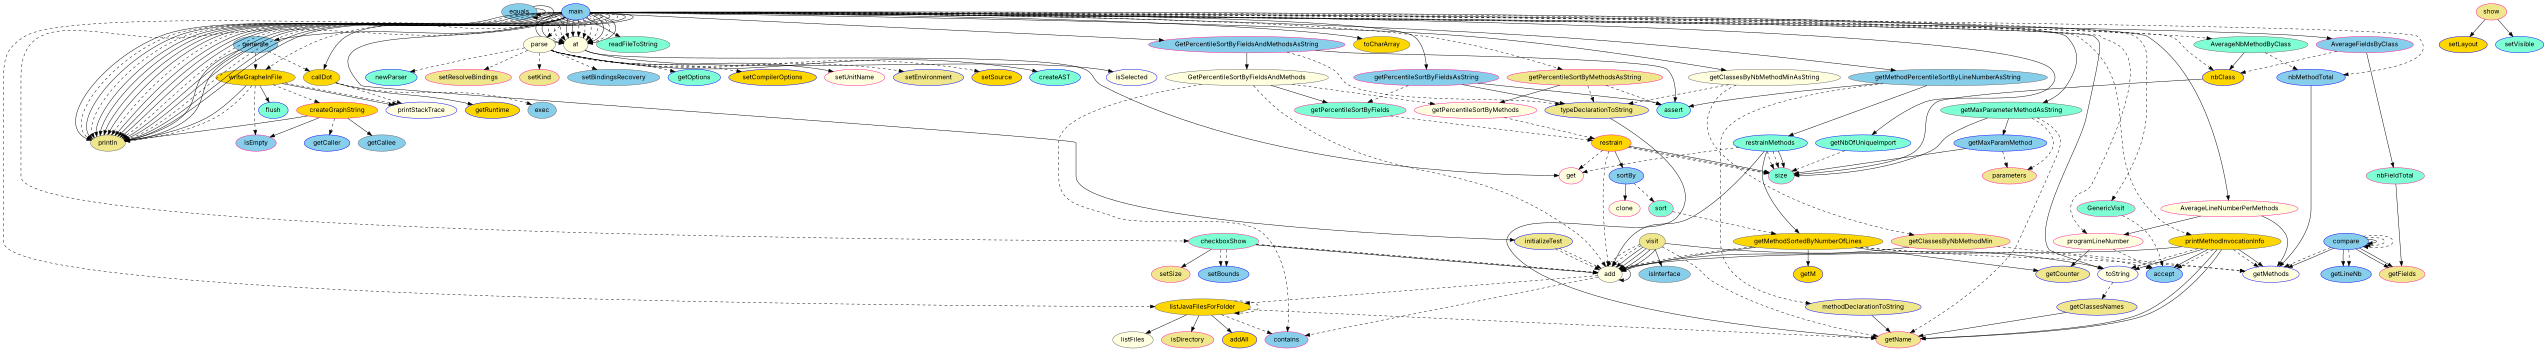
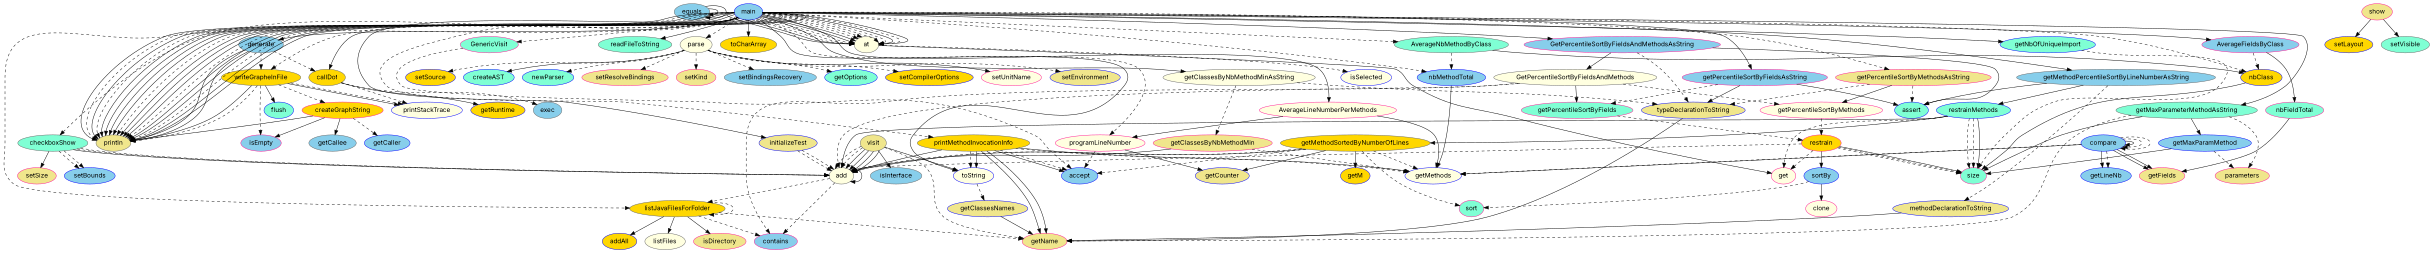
node "setVisible": color blue -> gray40
edge "at" -> "isSelected": style solid -> dashed
edge "sort" -> "getMethodSortedByNumberOfLines": reversed
node "checkboxShow": color deeppink -> gray40
